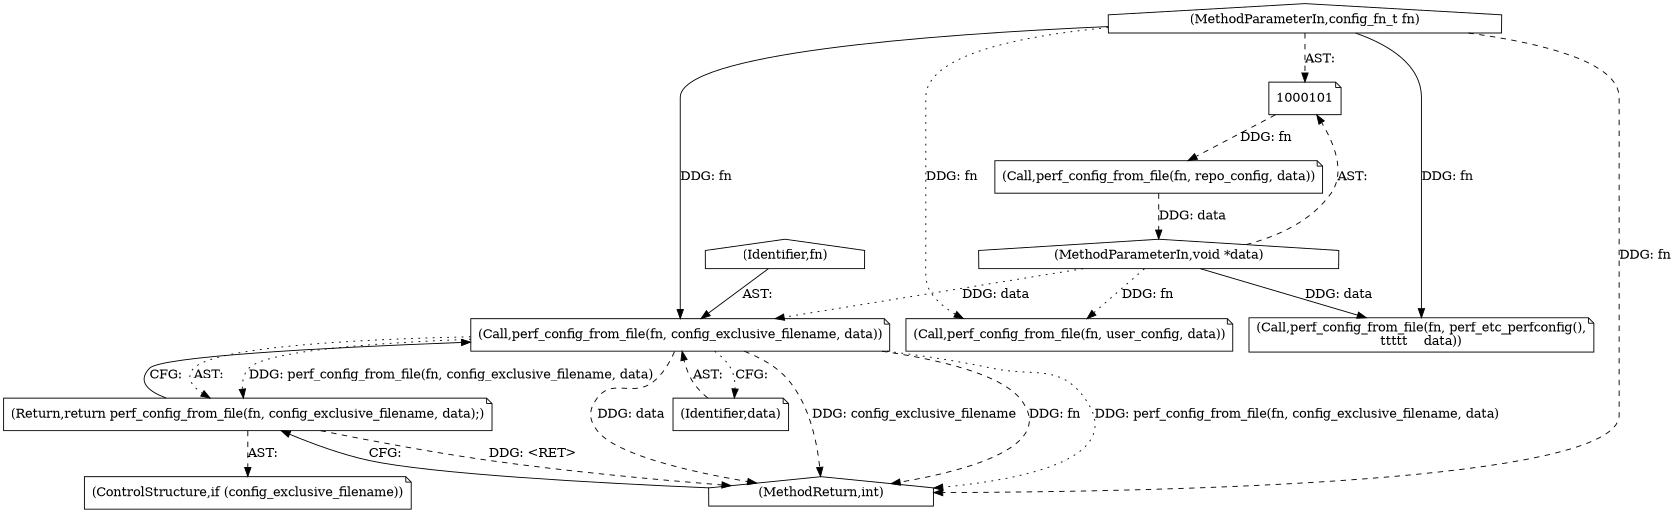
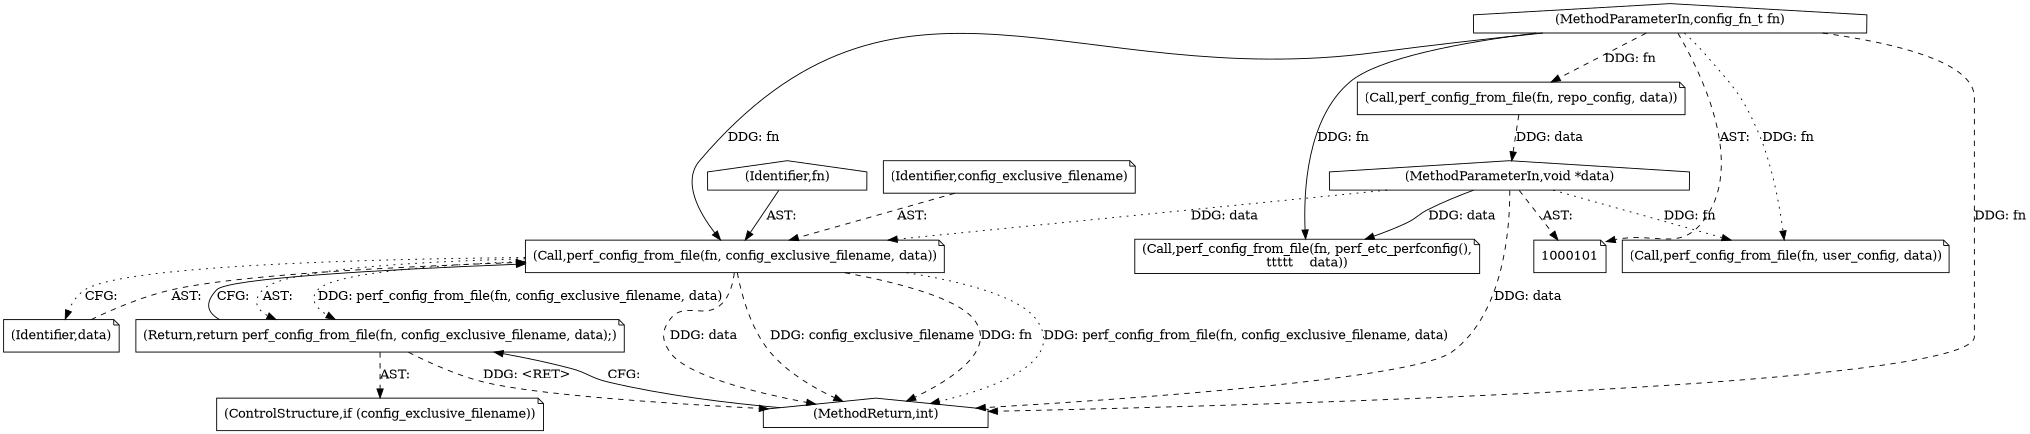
edge "1000101" -> "(Call,perf_config_from_file(fn, repo_config, data))": now "(MethodParameterIn,config_fn_t fn)" -> "(Call,perf_config_from_file(fn, repo_config, data))"
node "(Identifier,config_exclusive_filename)": added
edge "(MethodParameterIn,void *data)" -> "(MethodReturn,int)": added, label "DDG: data"
